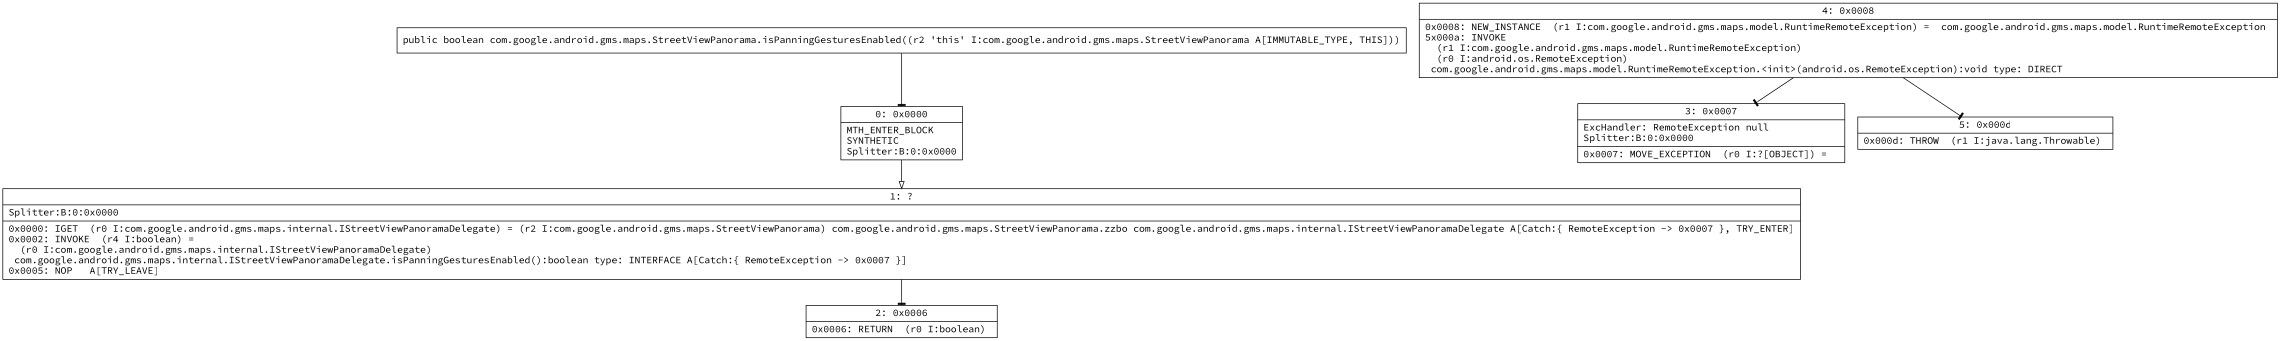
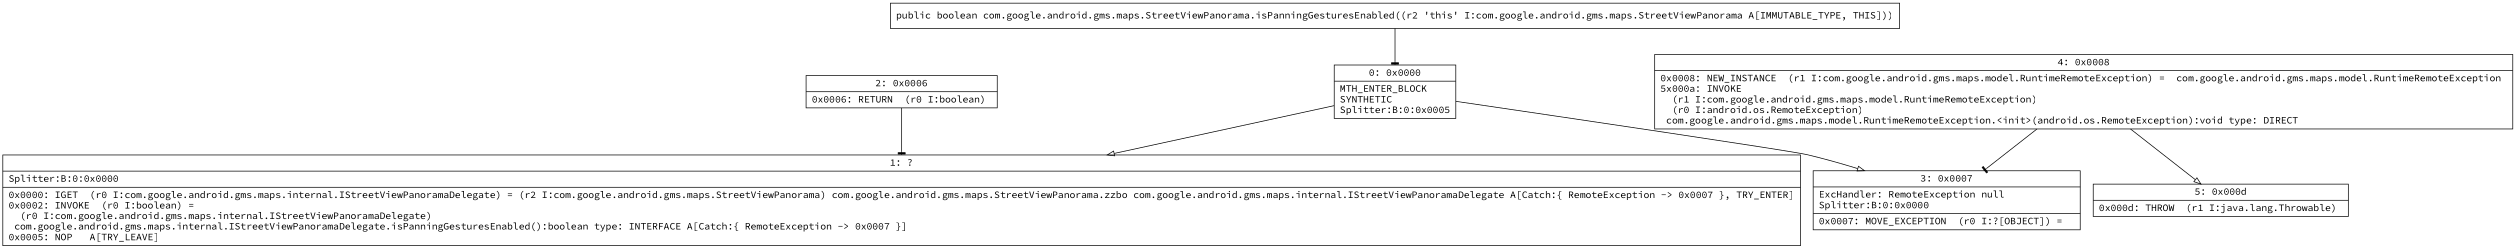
edge "4: 0x0008" -> "5: 0x000d": arrowhead tee -> onormal
edge "0: 0x0000" -> "3: 0x0007": added
node "0: 0x0000": text "Splitter:B:0:0x0000" -> "Splitter:B:0:0x0005"
node "1: ?": text "0x0002: INVOKE  (r4 I:boolean) =" -> "0x0002: INVOKE  (r0 I:boolean) ="
edge "1: ?" -> "2: 0x0006": reversed
